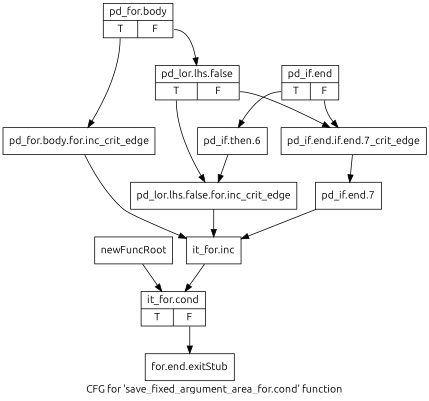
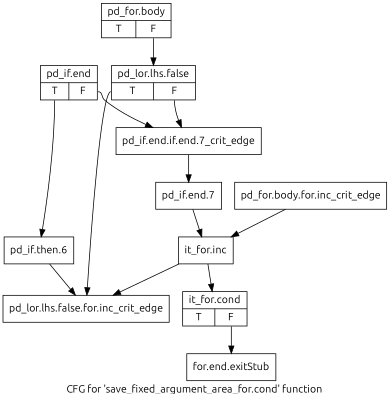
edge "pd_for.body" -> "pd_for.body.for.inc_crit_edge": removed
edge "pd_lor.lhs.false.for.inc_crit_edge" -> "it_for.inc": reversed
node "newFuncRoot": removed
